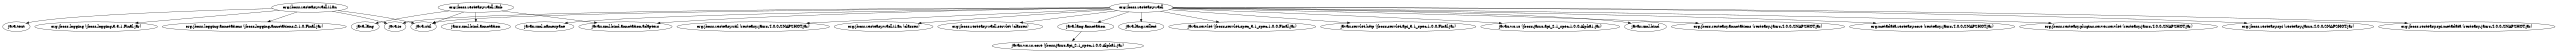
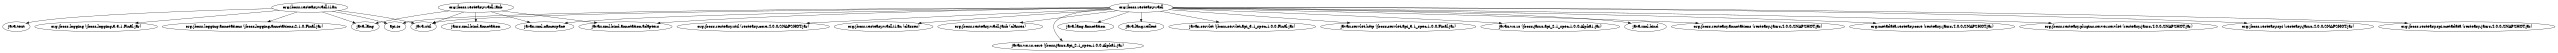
edge "org.jboss.resteasy.wadl.i18n" -> "java.lang": added
edge "org.jboss.resteasy.wadl.jaxb" -> "javax.xml.namespace": added
node "java.io": label "java.io" -> "api.io"
node "org.jboss.resteasy.util (resteasy-jaxrs-4.0.0-SNAPSHOT.jar)": label "org.jboss.resteasy.util (resteasy-jaxrs-4.0.0-SNAPSHOT.jar)" -> "org.jboss.resteasy.util (resteasy-core-4.0.0-SNAPSHOT.jar)"
node "org.jboss.resteasy.wadl.servlet (classes)": label "org.jboss.resteasy.wadl.servlet (classes)" -> "org.jboss.resteasy.wadl.jaxb (classes)"
node "javax.servlet (jboss-servlet-spec_3.1_spec-1.0.0.Final.jar)": label "javax.servlet (jboss-servlet-spec_3.1_spec-1.0.0.Final.jar)" -> "javax.servlet (jboss-servlet-api_3.1_spec-1.0.0.Final.jar)"
node "javax.xml.bind": label "javax.xml.bind" -> "java.xml.bind"
edge "java.lang.annotation" -> "javax.ws.rs.core (jboss-jaxrs-api_2.1_spec-1.0.0.Alpha1.jar)": now "org.jboss.resteasy.wadl" -> "javax.ws.rs.core (jboss-jaxrs-api_2.1_spec-1.0.0.Alpha1.jar)"
